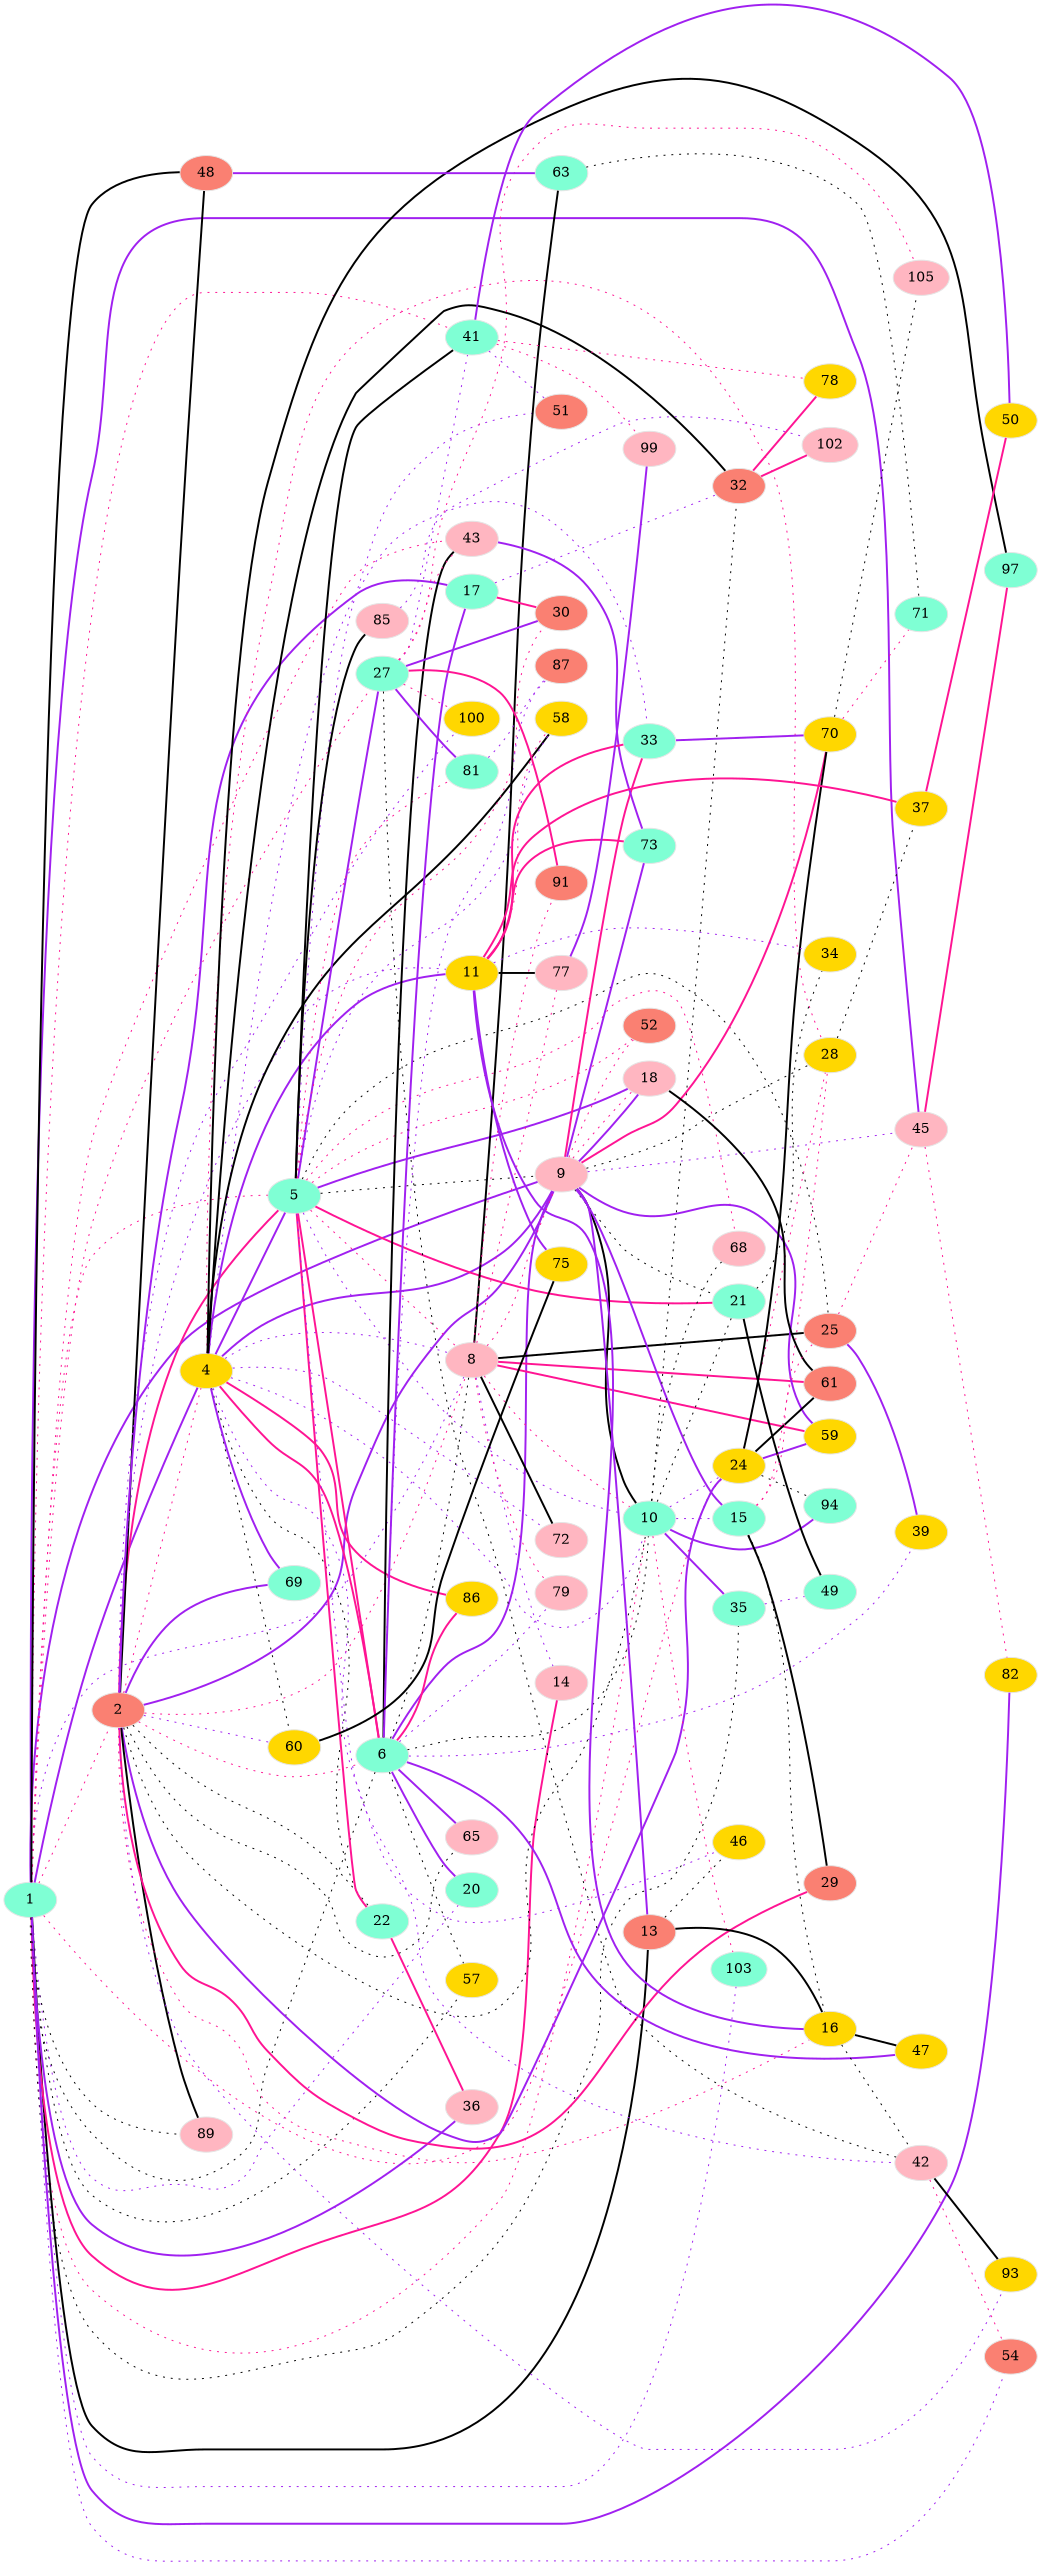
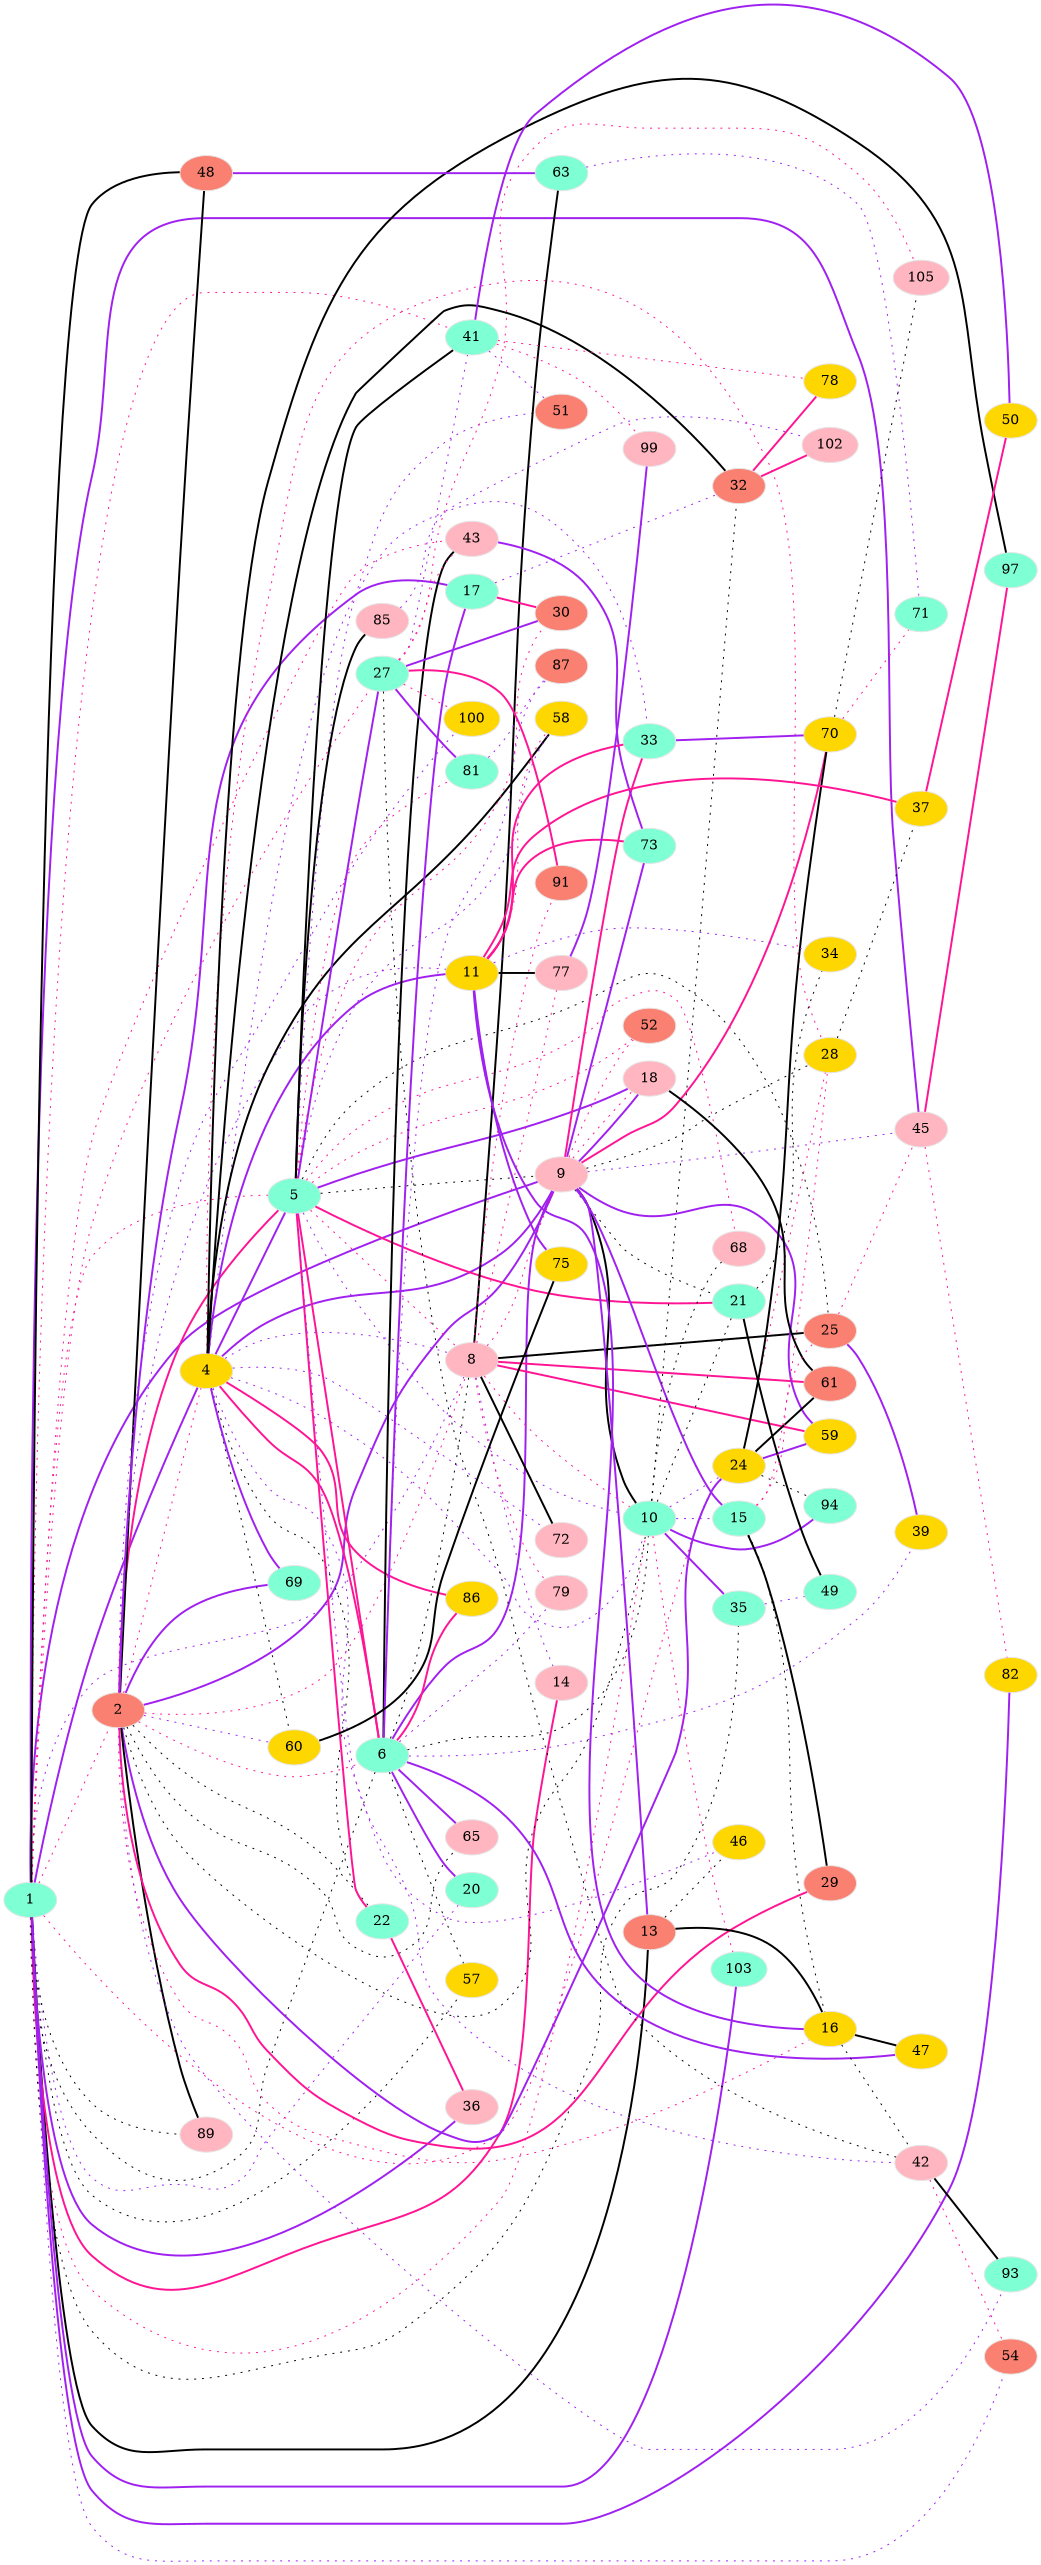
edge "63" -- "71": color black -> purple
node "93": fillcolor gold -> aquamarine
edge "1" -- "103": style dotted -> bold
